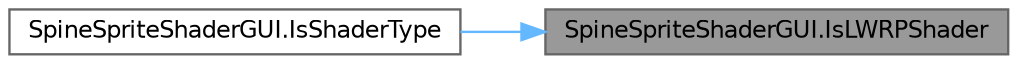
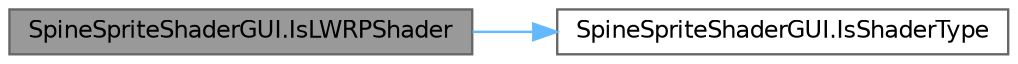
edge "SpineSpriteShaderGUI.IsShaderType" -> "SpineSpriteShaderGUI.IsLWRPShader": reversed
